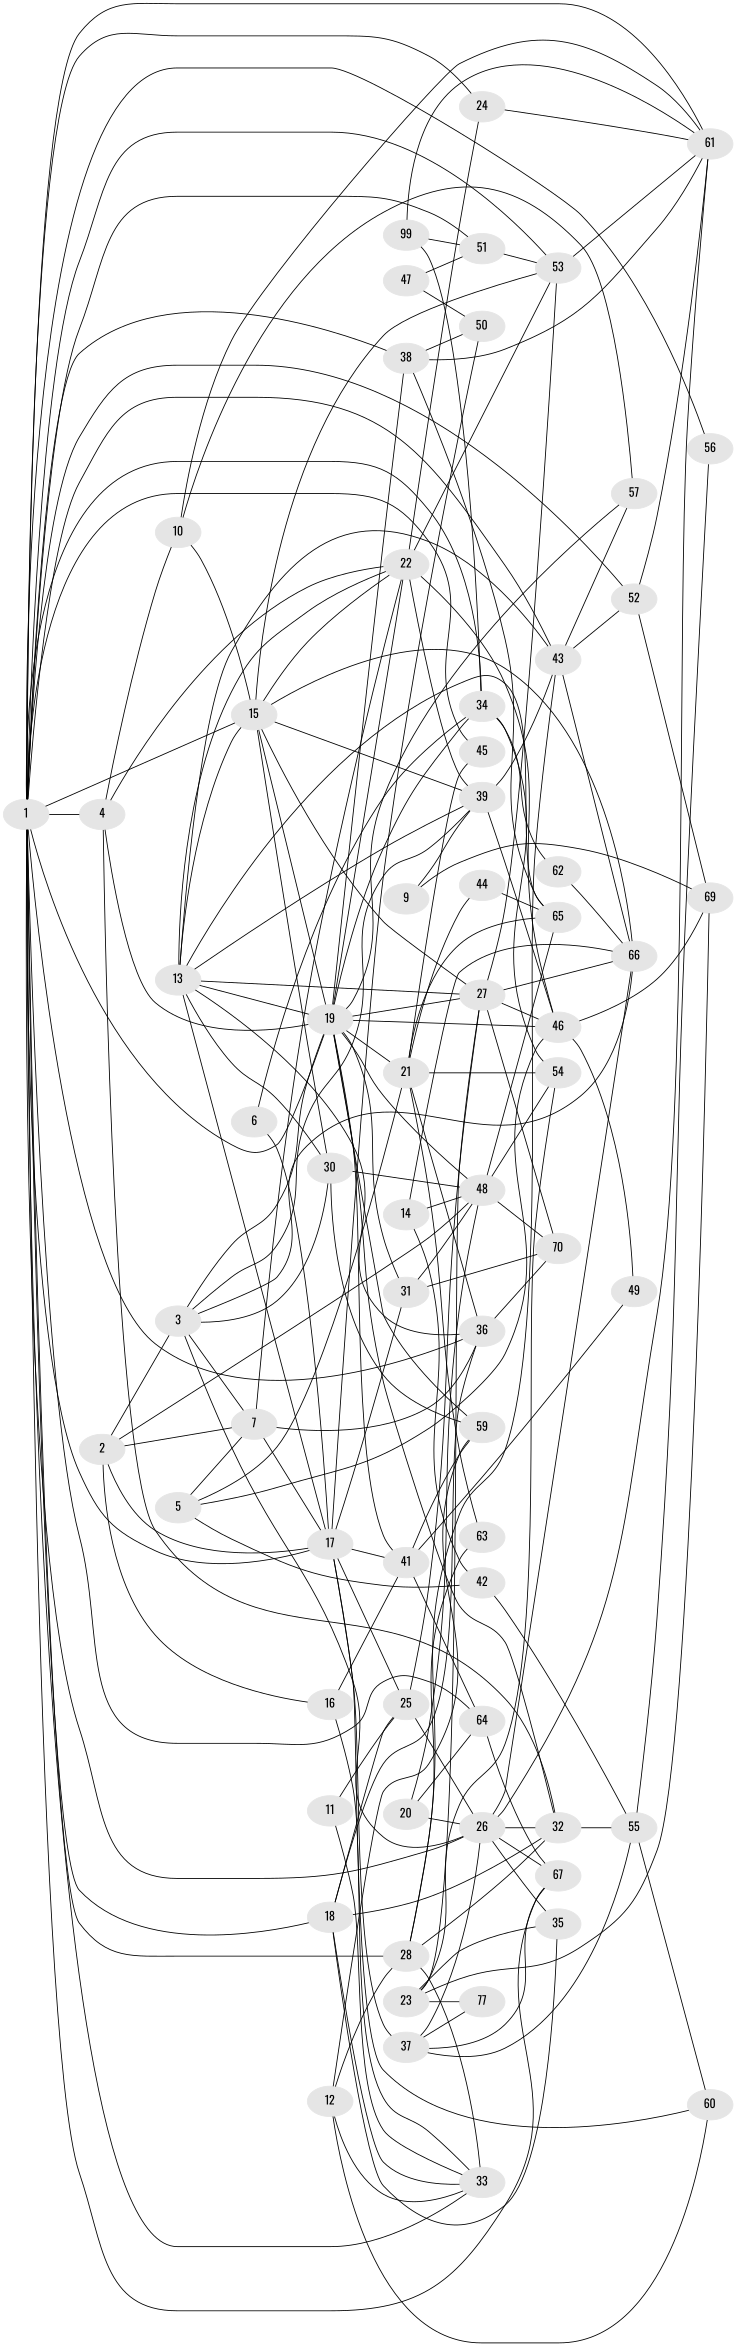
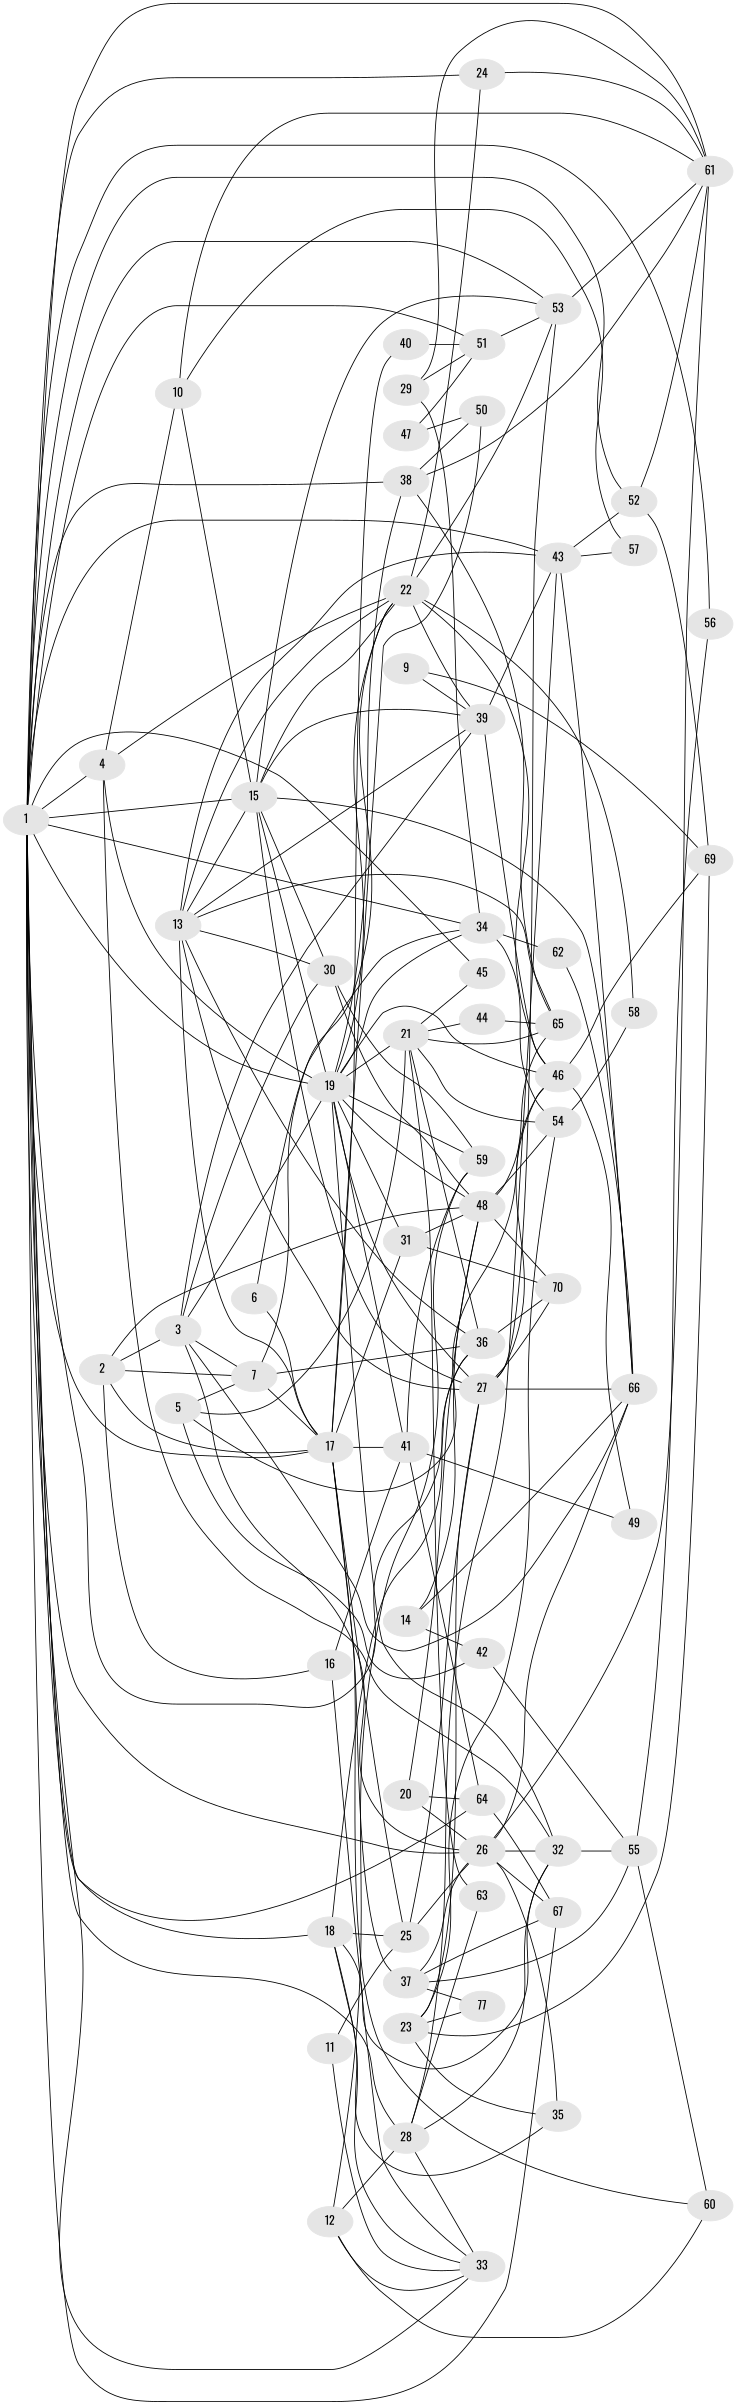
node "99": label "99" -> "29"
node "40": added
edge "57" -- "19": removed
edge "13" -- "19": removed
node "58": added
